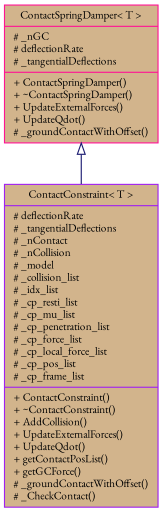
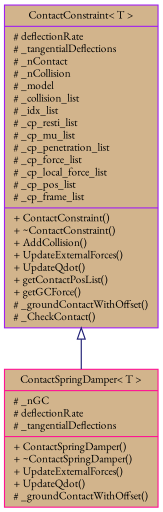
edge "ContactConstraint< T >" -> "ContactSpringDamper< T >": reversed
